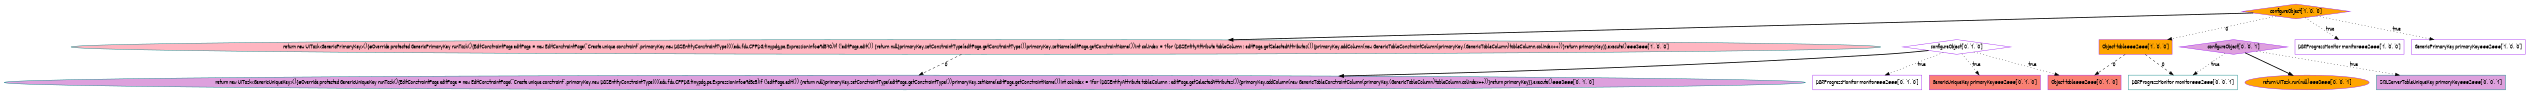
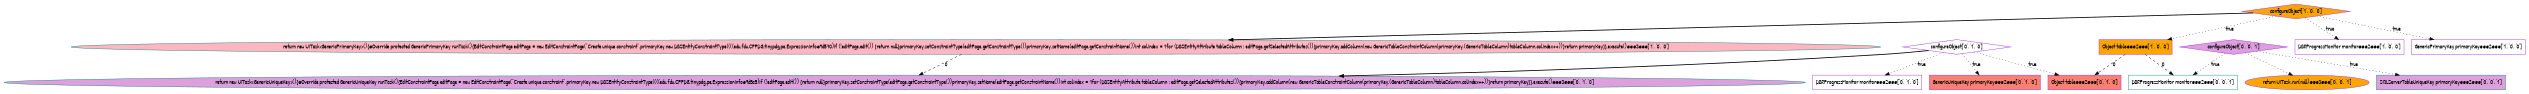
edge "configureObject['1', '0', '0']" -> "Object table@@@2@@@['1', '0', '0']": label "0" -> "true"
edge "configureObject['0', '0', '1']" -> "return UITask.run(null)@@@3@@@['0', '0', '1']": style bold -> dotted
